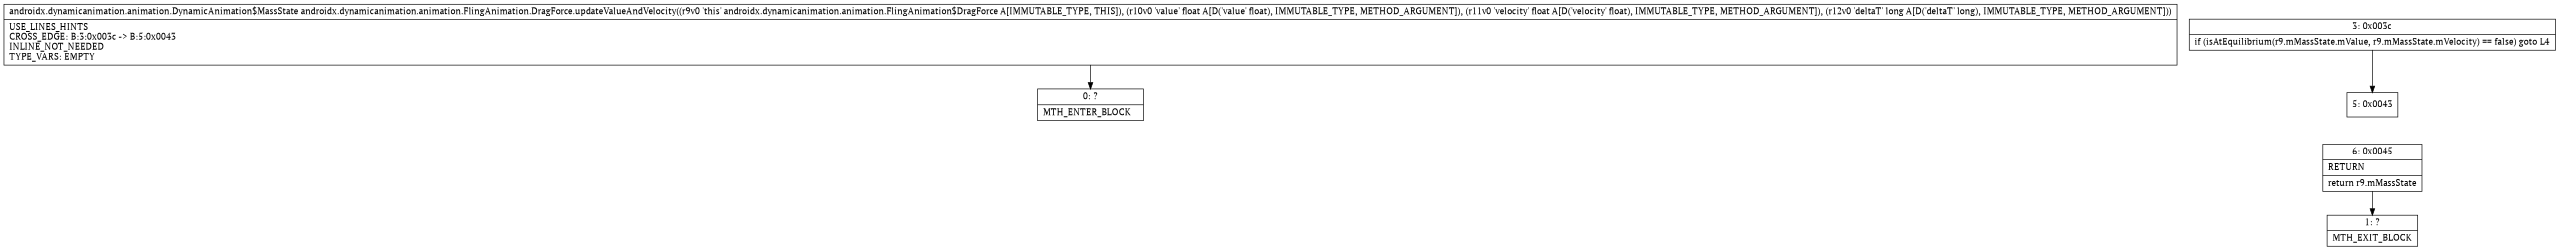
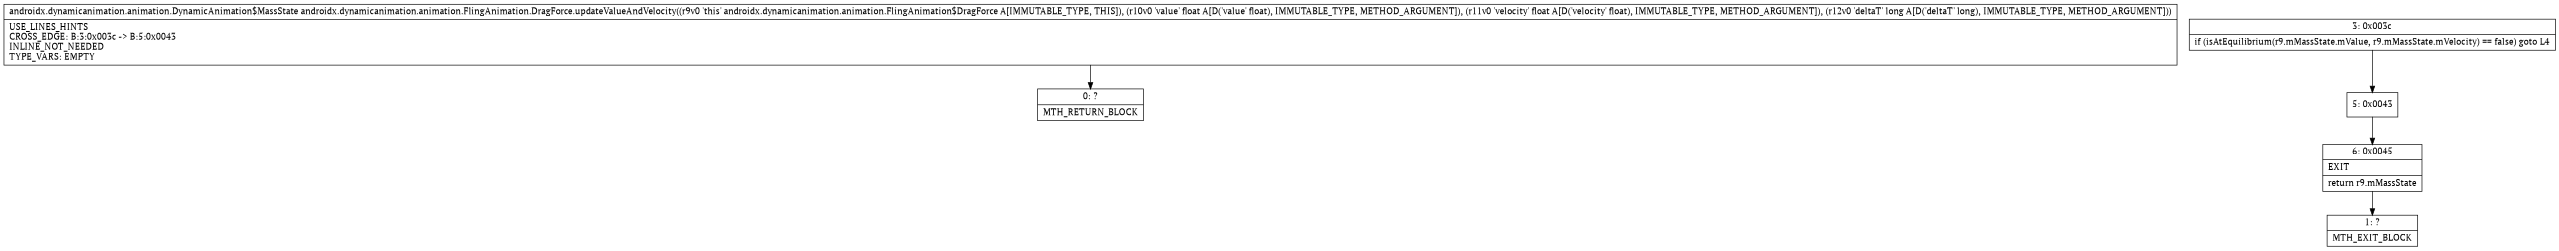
node "0: ?": text "MTH_ENTER_BLOCK" -> "MTH_RETURN_BLOCK"
edge "5: 0x0043" -> "6: 0x0045": added
node "6: 0x0045": text "RETURN" -> "EXIT"
